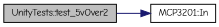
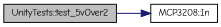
node "MCP3201::In": label "MCP3201::In" -> "MCP3208::In"
